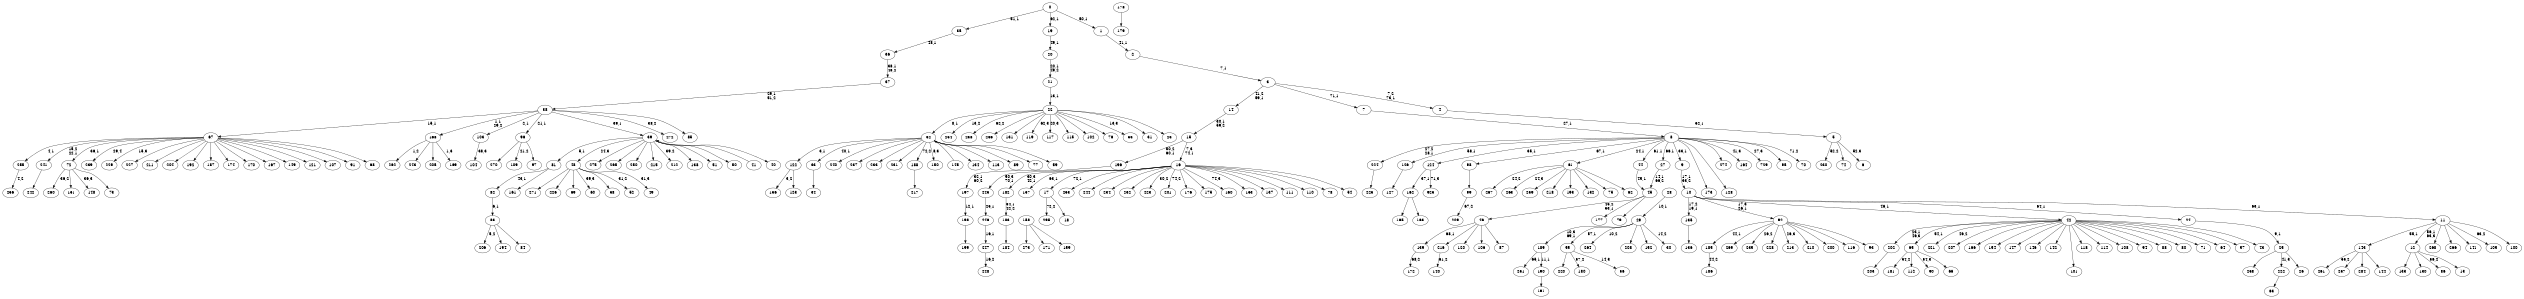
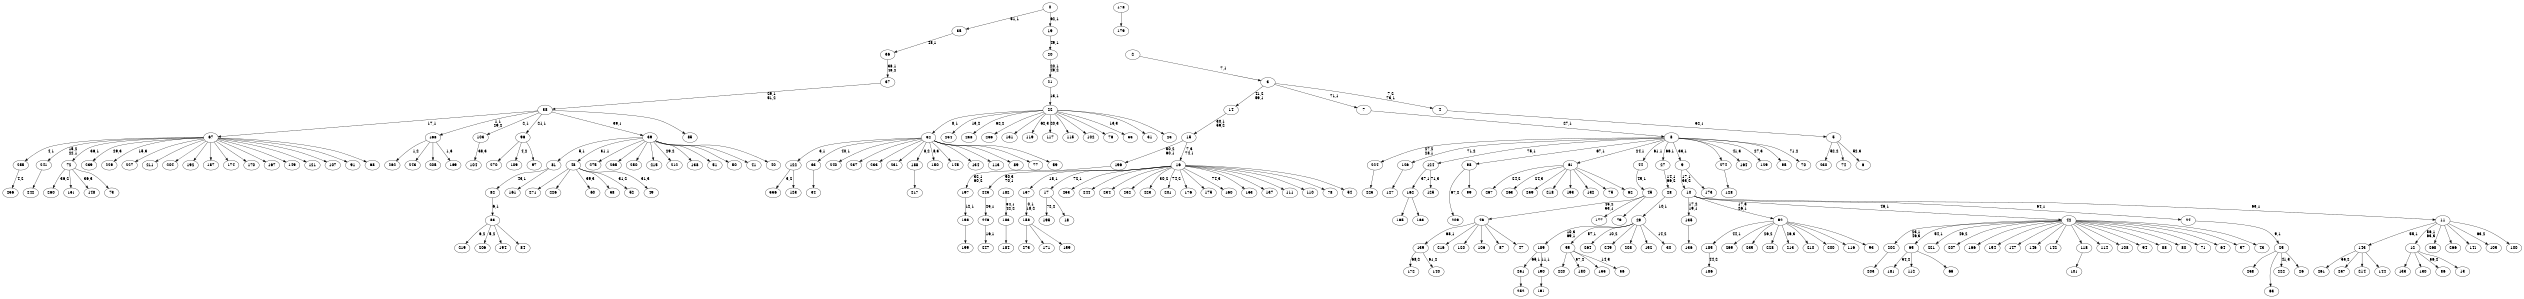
node "1": removed
edge "38" -> "67": label "15,1" -> "17,1"
node "272": removed
edge "41" -> "39": reversed
edge "67" -> "239": label "29,4" -> "29,3"
edge "96" -> "109": label "21,2" -> "4,2"
edge "39" -> "48": label "24,3" -> "31,1"
edge "39" -> "212": label "39,2" -> "29,2"
edge "32" -> "188": label "72,2" -> "8,2"
edge "145" -> "32": reversed
edge "8" -> "126": label "58,1" -> "71,2"
edge "8" -> "124": label "35,1" -> "75,1"
edge "8" -> "128": now "274" -> "128"
edge "8" -> "173": now "9" -> "173"
node "729": label "729" -> "129"
edge "16" -> "182": removed, label "30,3 42,1"
edge "27" -> "45": now "27" -> "28"
edge "16" -> "157": label "63,1" -> "18,1"
node "69": removed
node "156": label "156" -> "556"
node "925": label "925" -> "125"
edge "157" -> "158": added, label "0,1 18,2"
edge "99" -> "209": now "98" -> "209"
node "295": label "295" -> "195"
edge "42" -> "101": now "118" -> "101"
node "219": added
node "47": added
node "249": added
edge "216" -> "140": now "139" -> "140"
node "248": removed
node "155": added
node "90": removed
node "284": label "284" -> "214"
edge "222" -> "63": now "25" -> "63"
node "252": added
